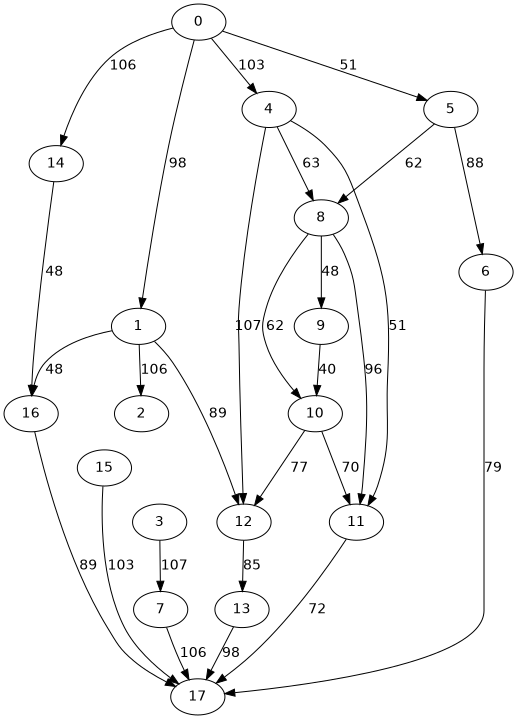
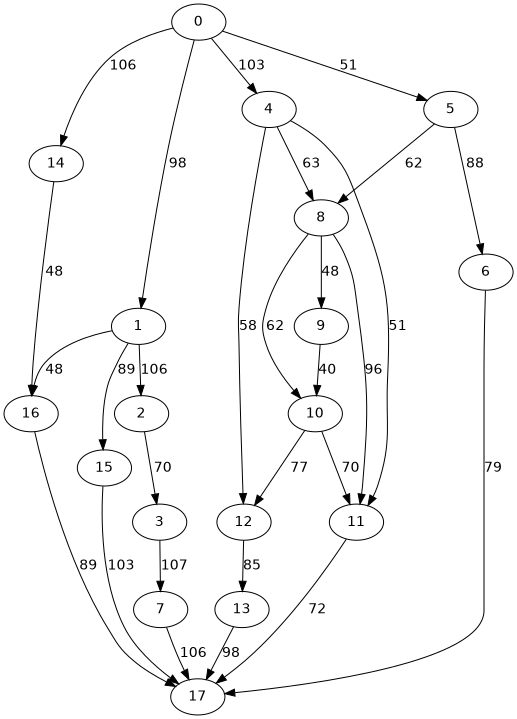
edge "4" -> "12": label "107" -> "58"
edge "1" -> "12": now "1" -> "15"
edge "2" -> "3": added, label "70"
